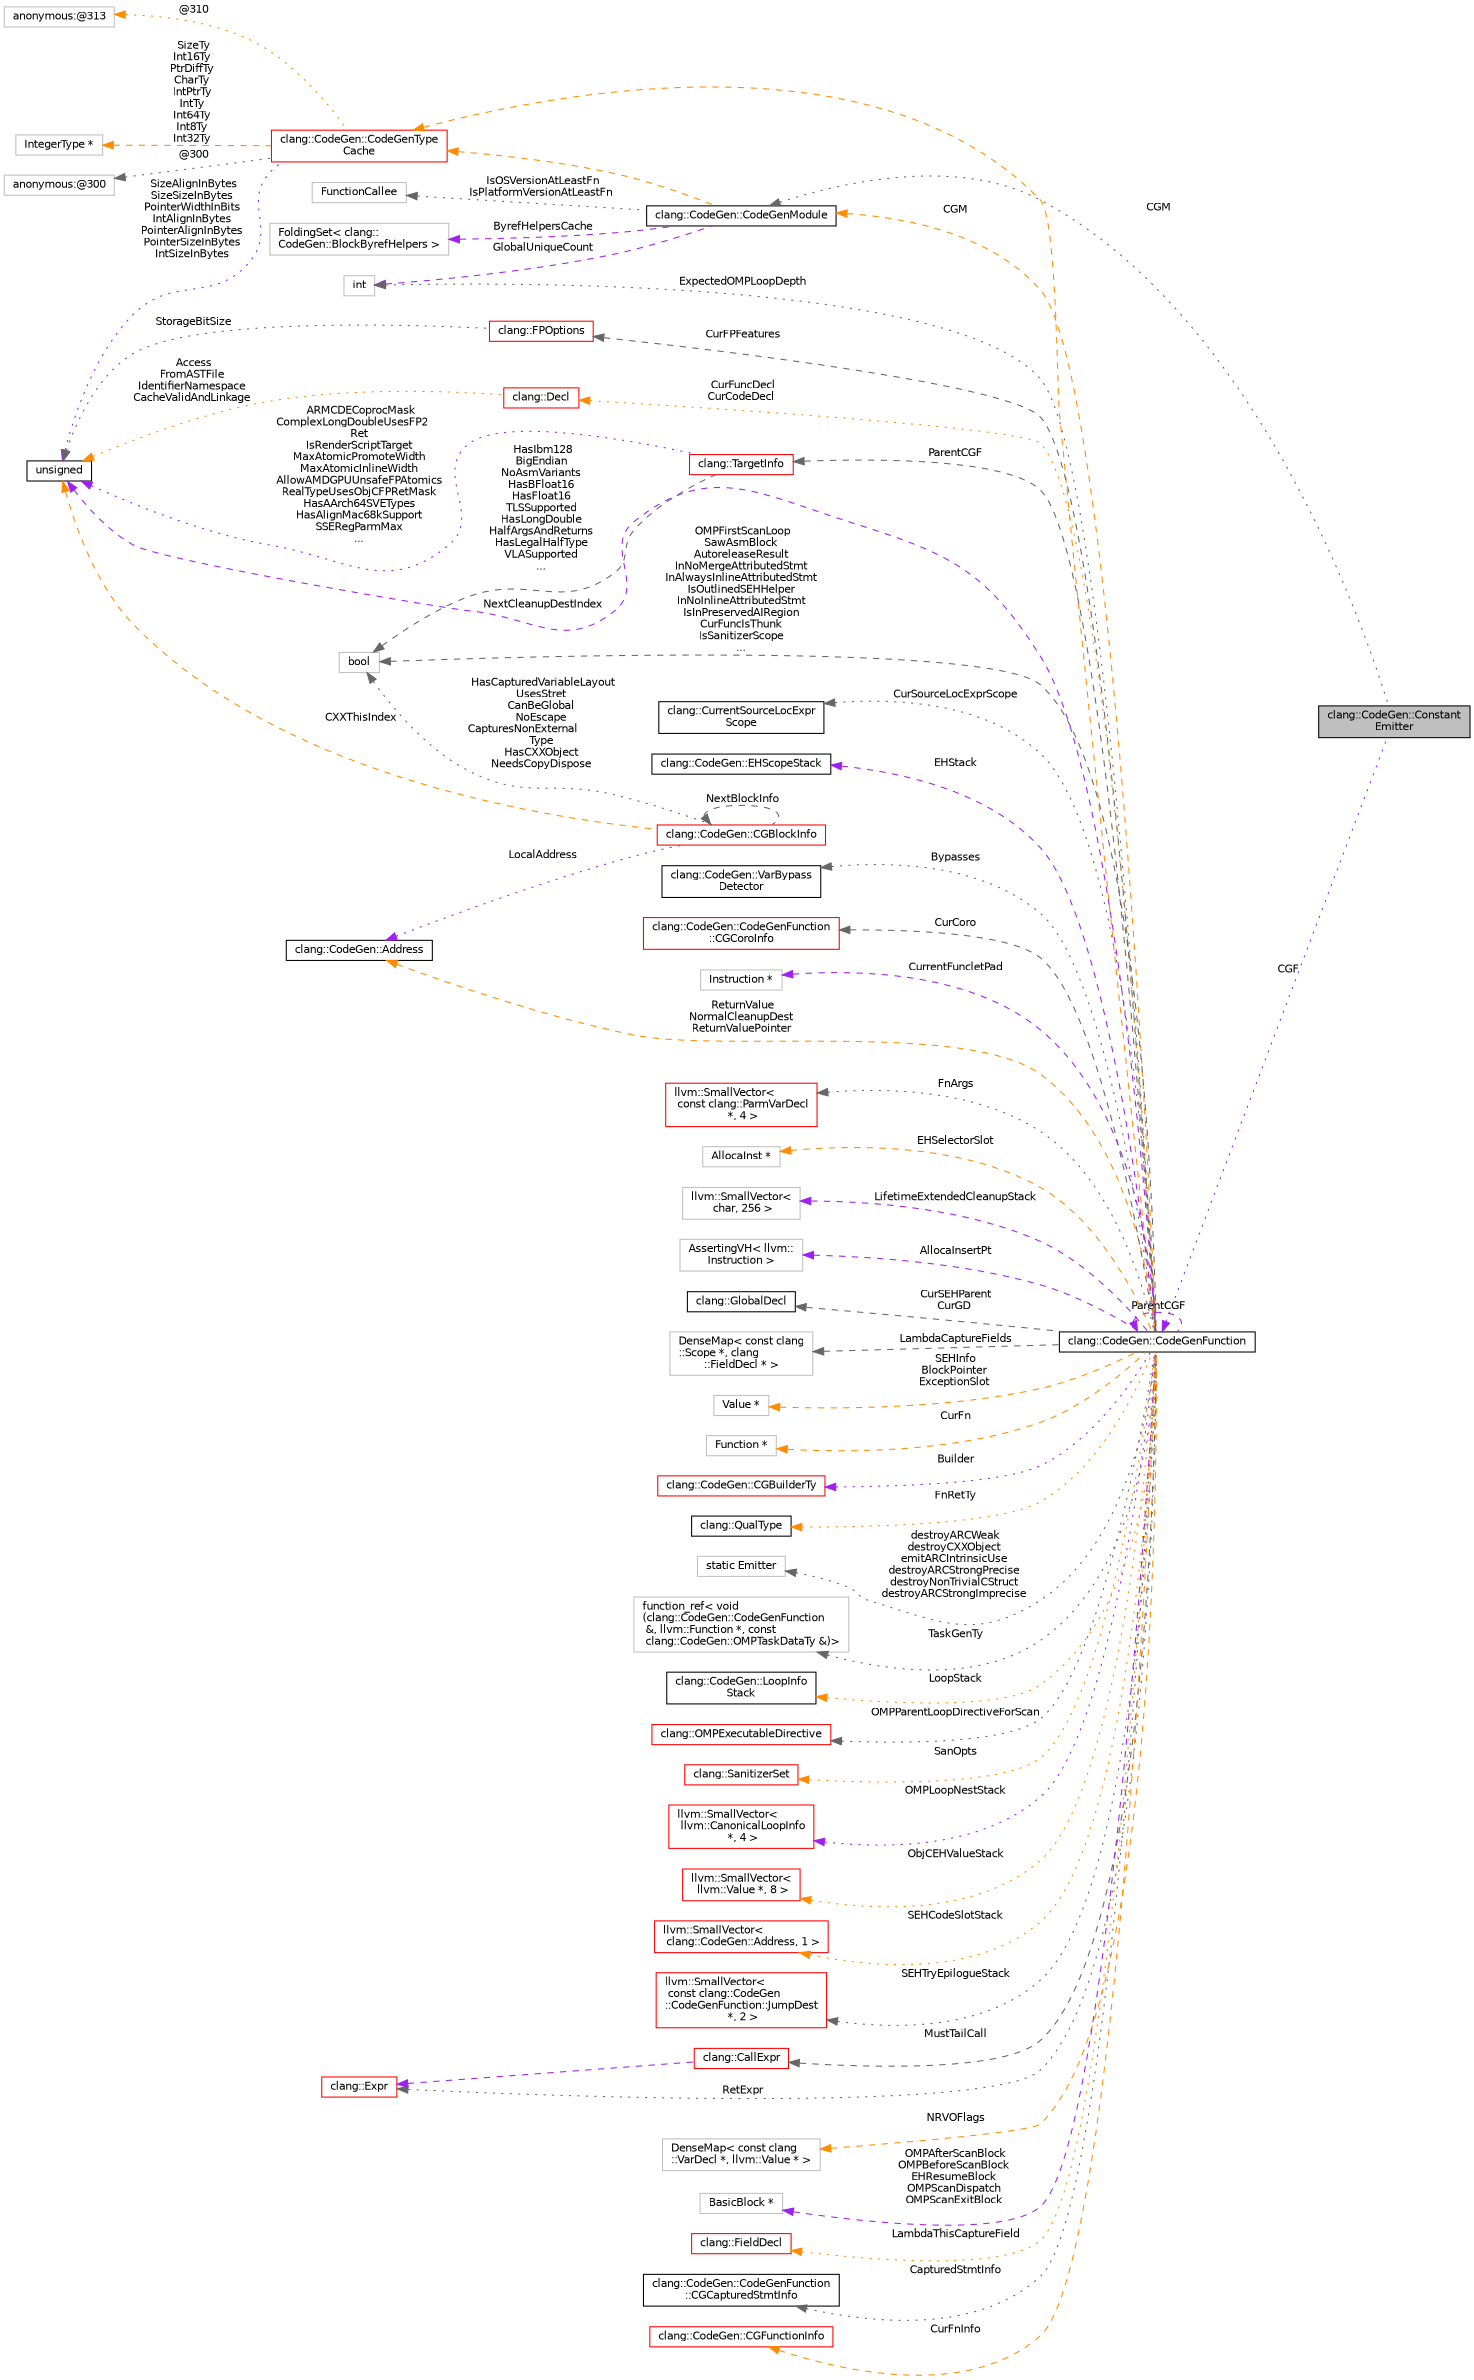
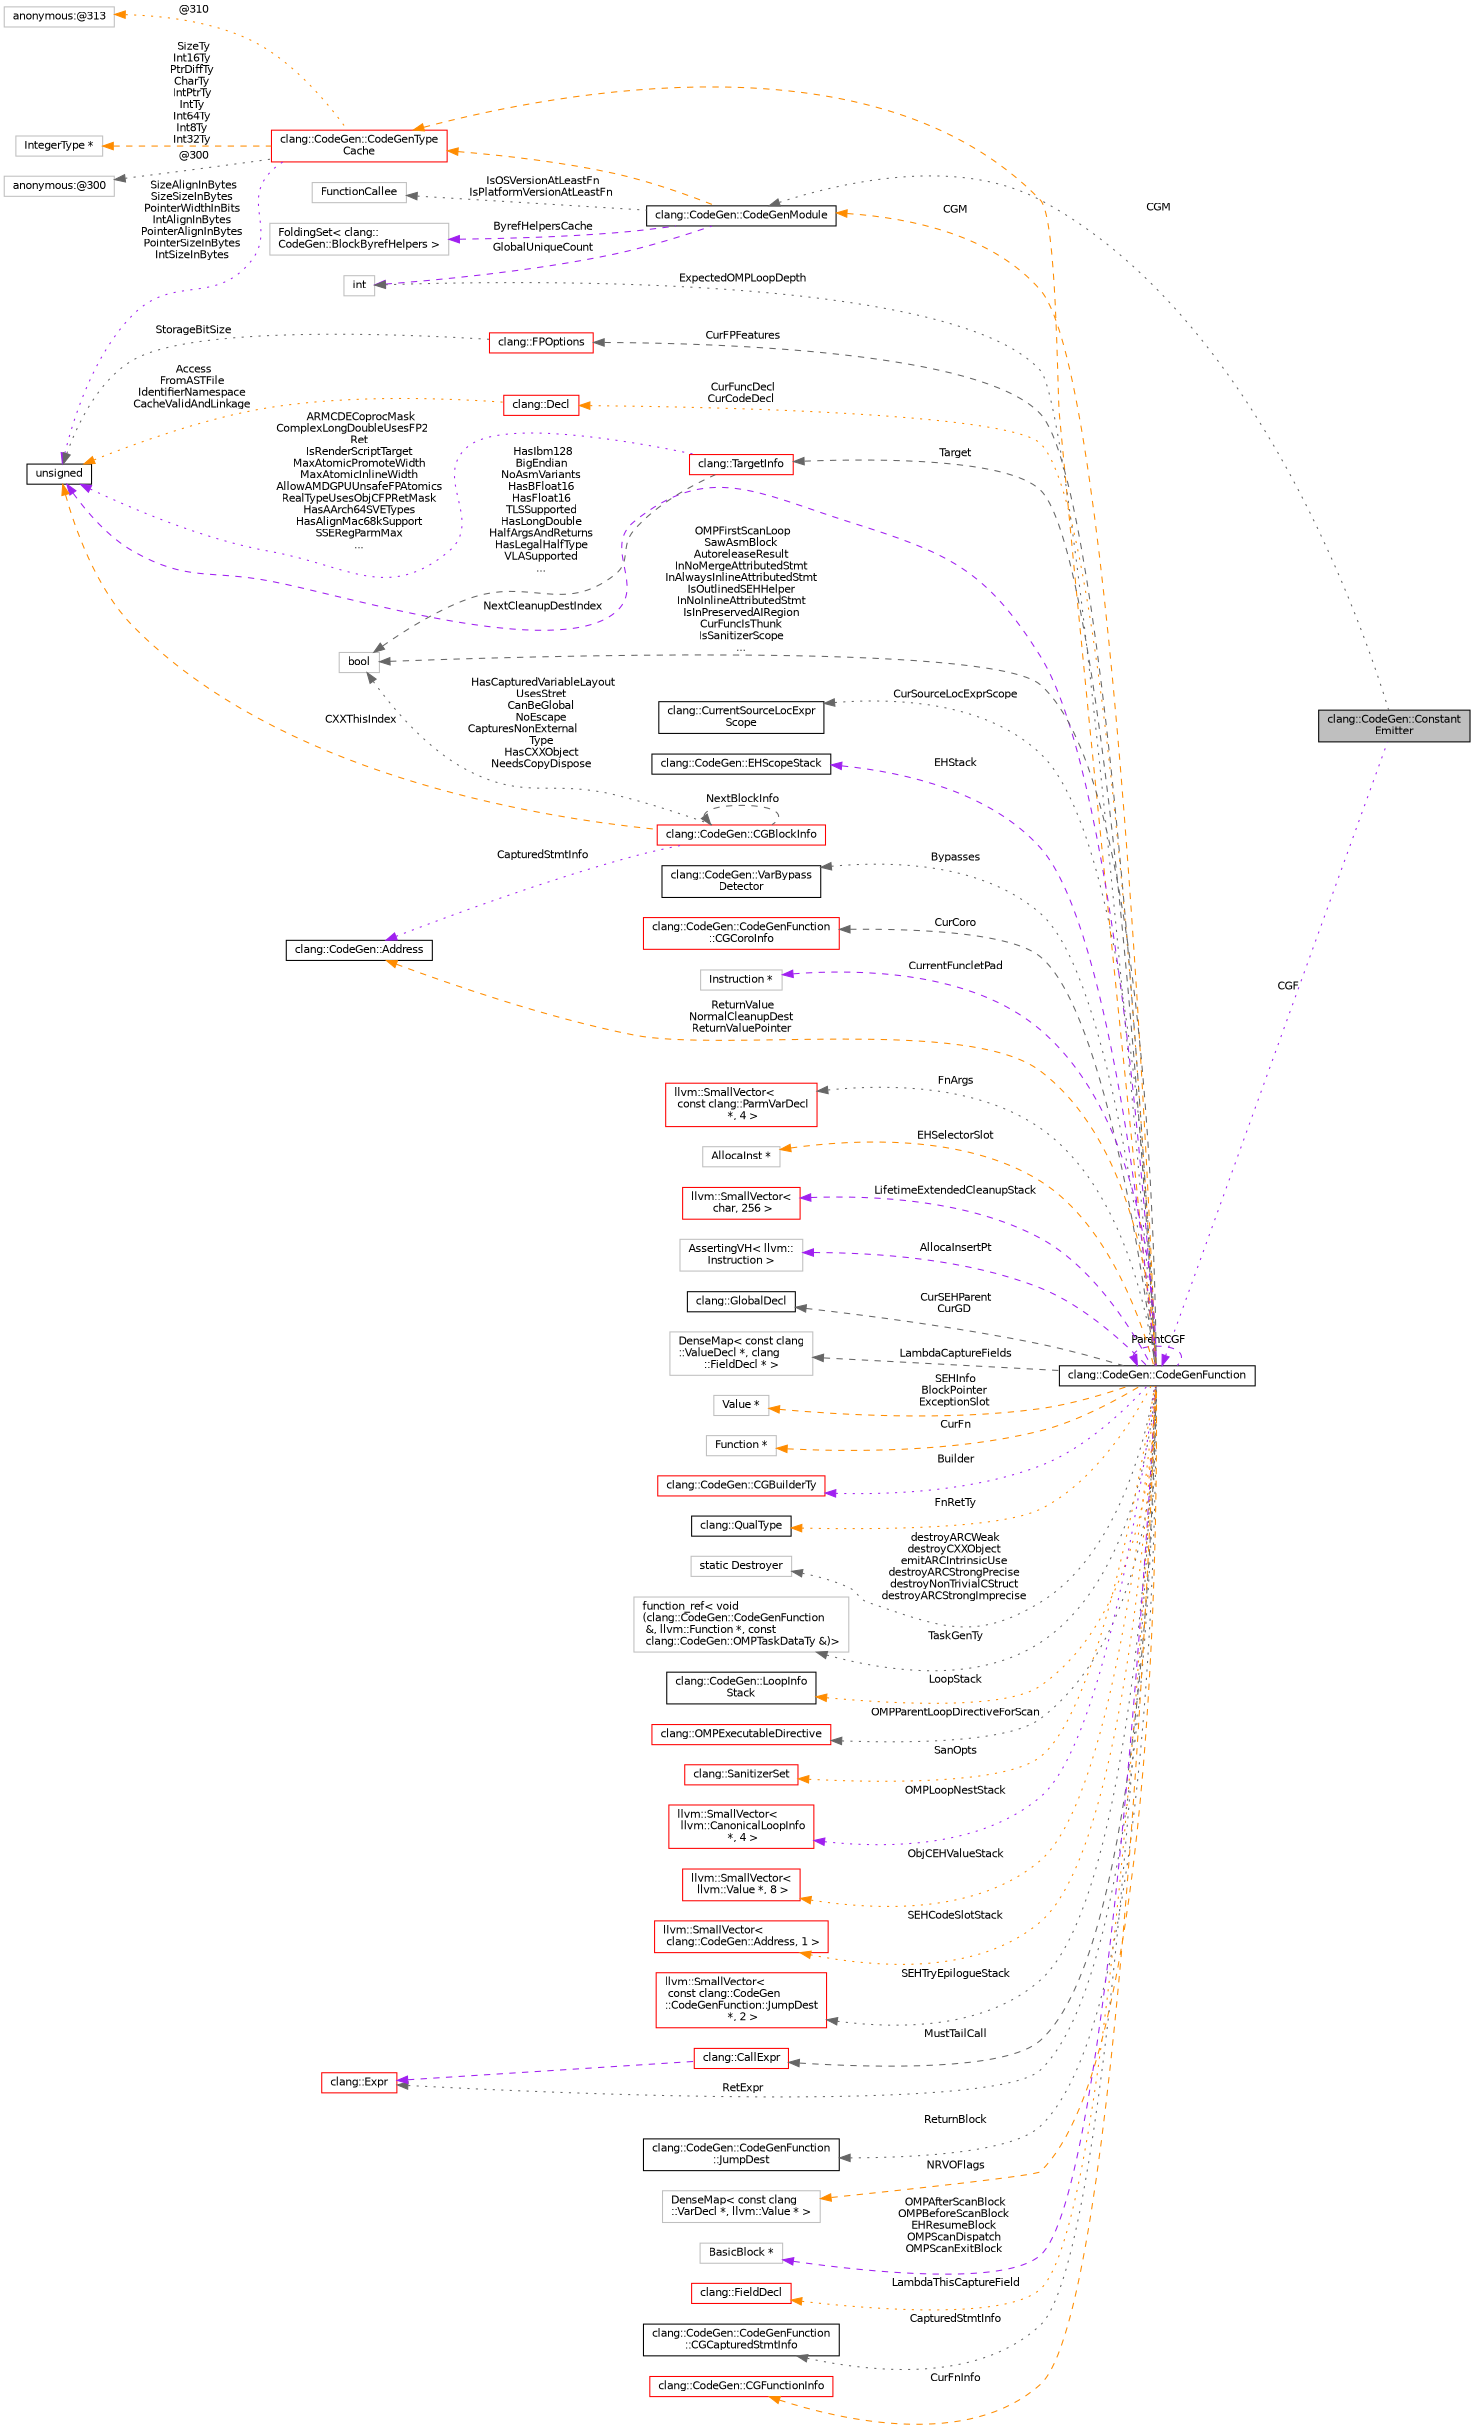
edge "clang::CodeGen::CodeGenFunction" -> "clang::TargetInfo": label " ParentCGF" -> " Target"
edge "clang::CodeGen::CGBlockInfo" -> "clang::CodeGen::Address": label " LocalAddress" -> " CapturedStmtInfo"
node "llvm::SmallVector< char, 256 >": color grey75 -> red
node "DenseMap< const clang ::Scope *, clang ::FieldDecl * >": label "DenseMap< const clang ::Scope *, clang ::FieldDecl * >" -> "DenseMap< const clang ::ValueDecl *, clang ::FieldDecl * >"
node "static Emitter": label "static Emitter" -> "static Destroyer"
node "clang::CodeGen::CodeGenFunction ::JumpDest": added
